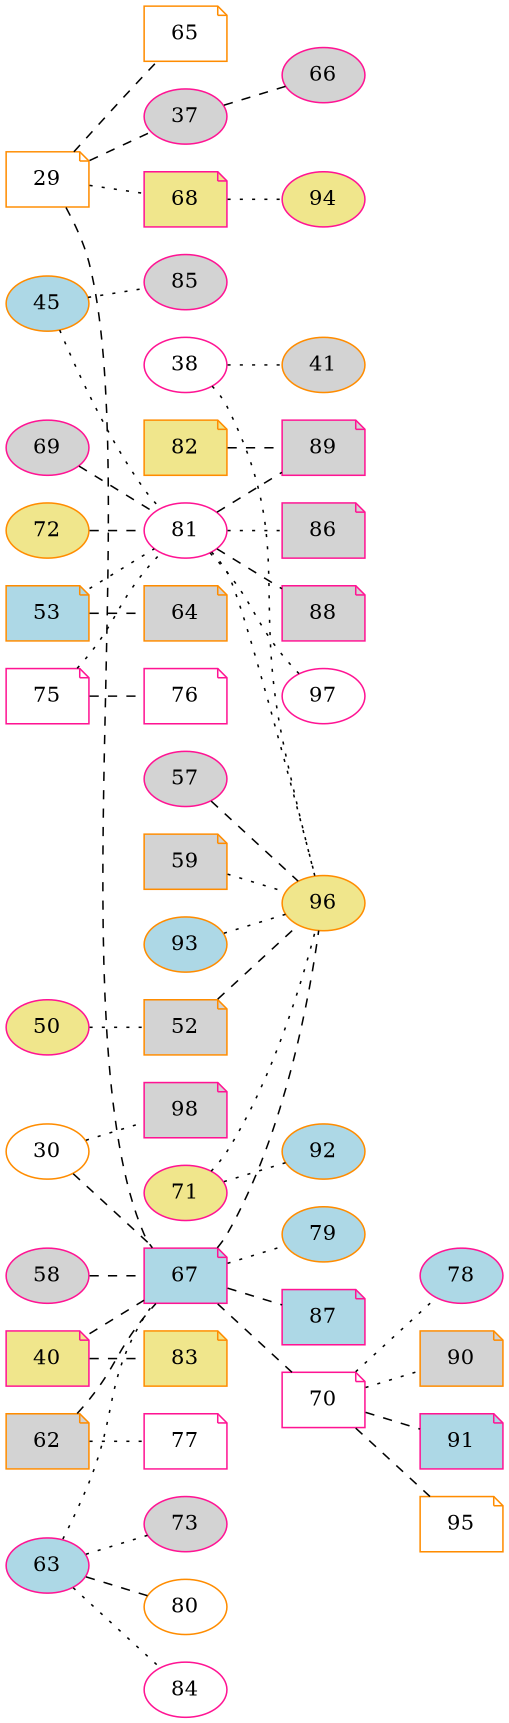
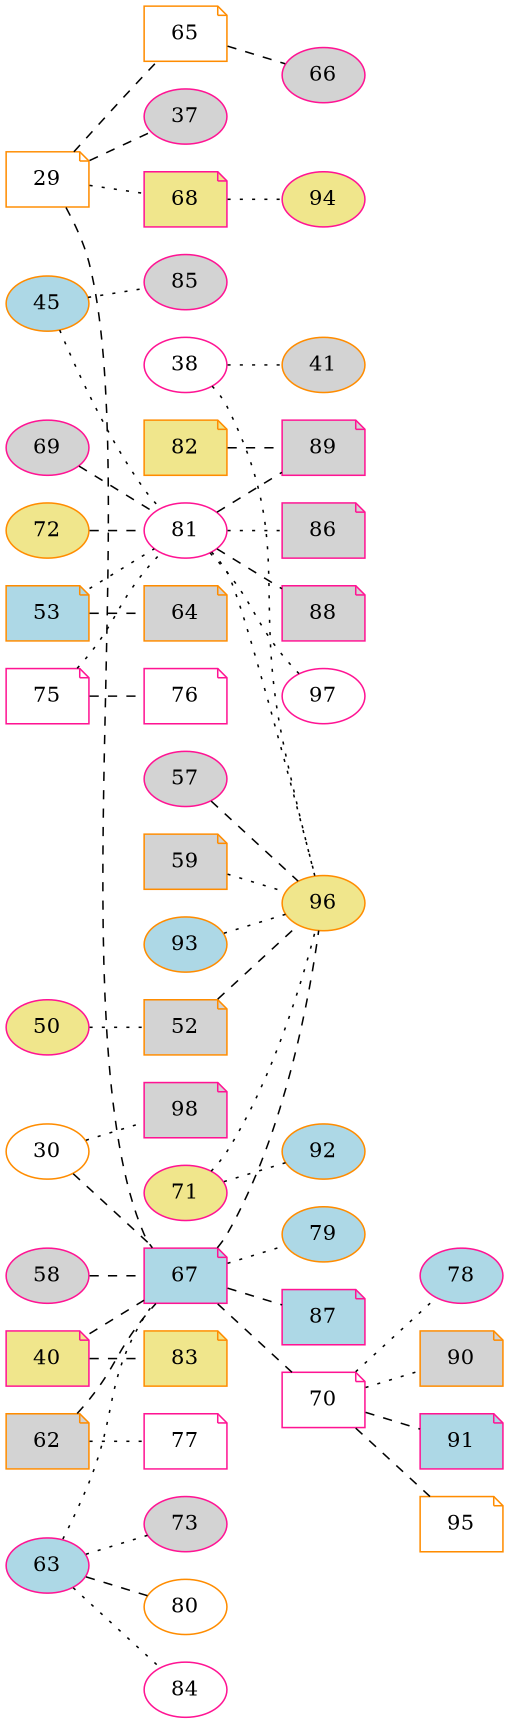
edge "66" -- "37": now "66" -- "65"
